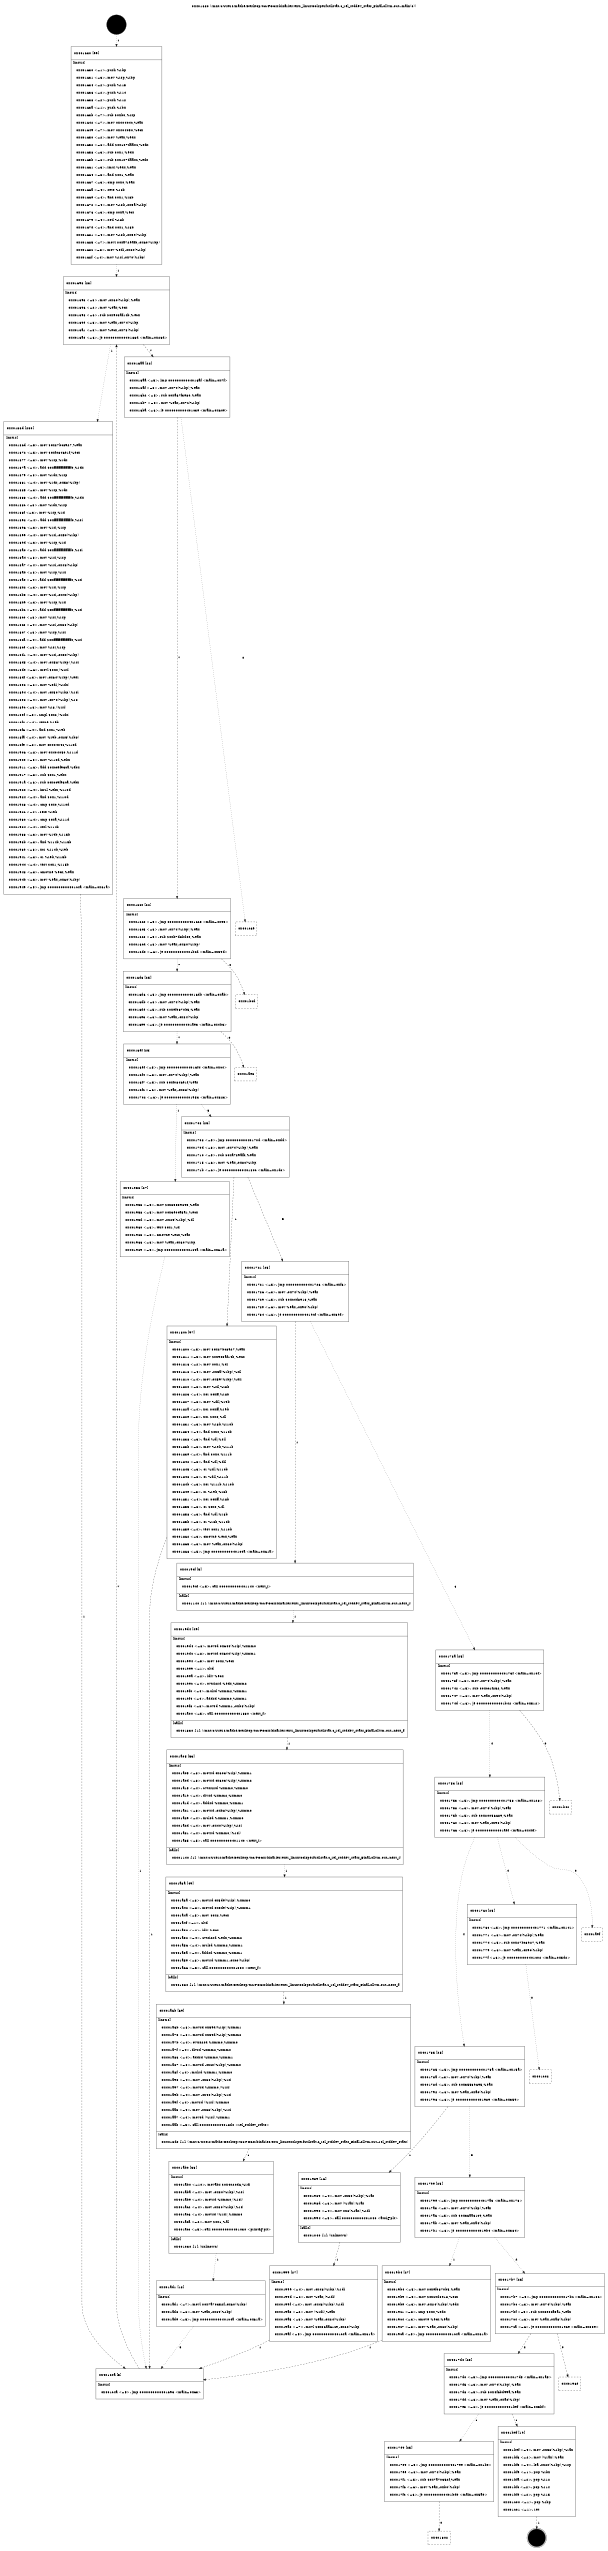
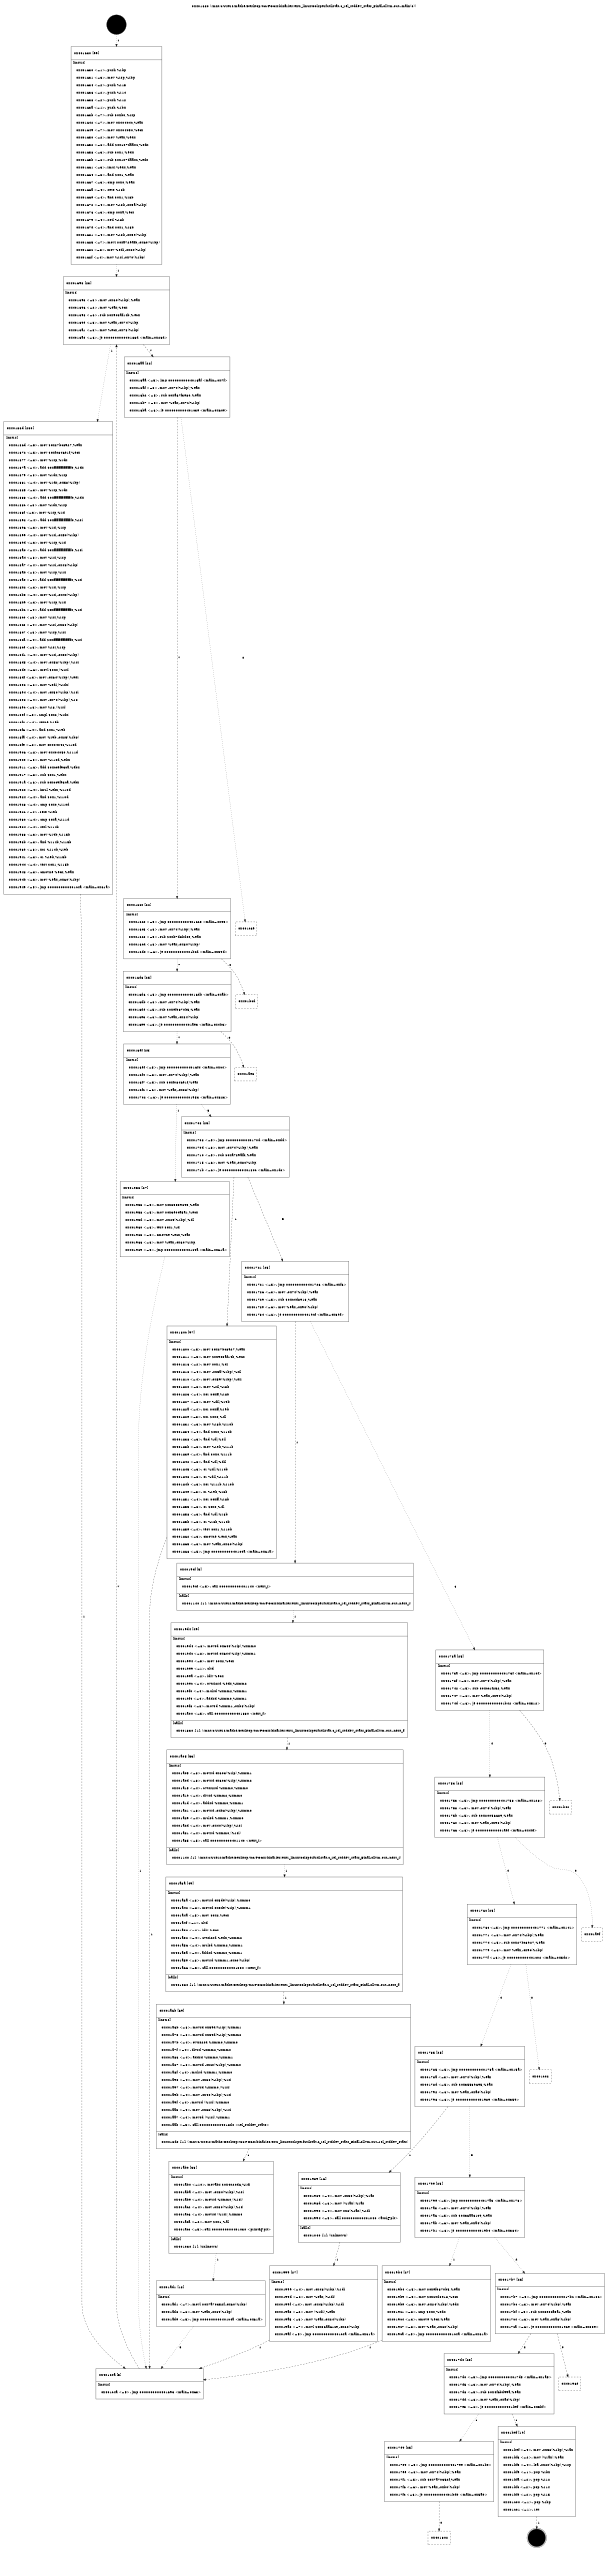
edge "0x401753 [25]" -> "0x401785 [25]": now "0x40176c [25]" -> "0x401785 [25]"
